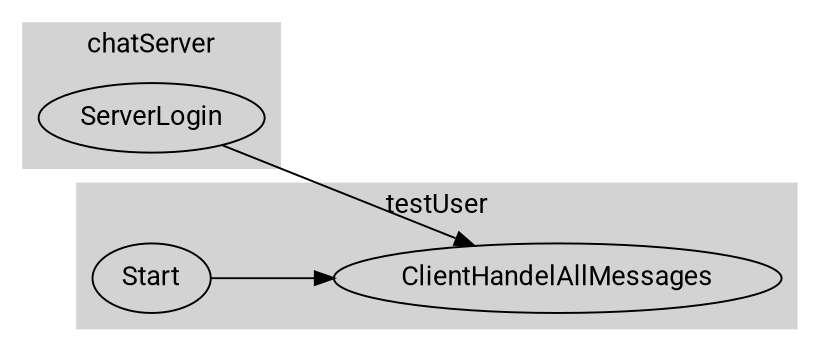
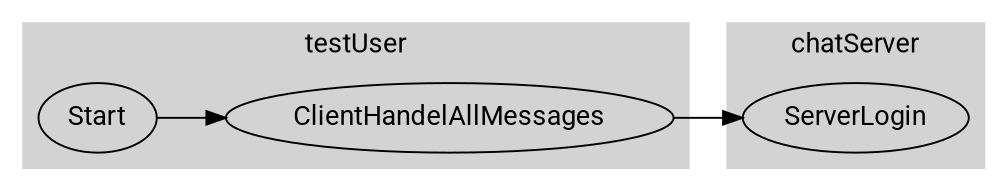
edge "ServerLogin" -> "ClientHandelAllMessages": reversed
